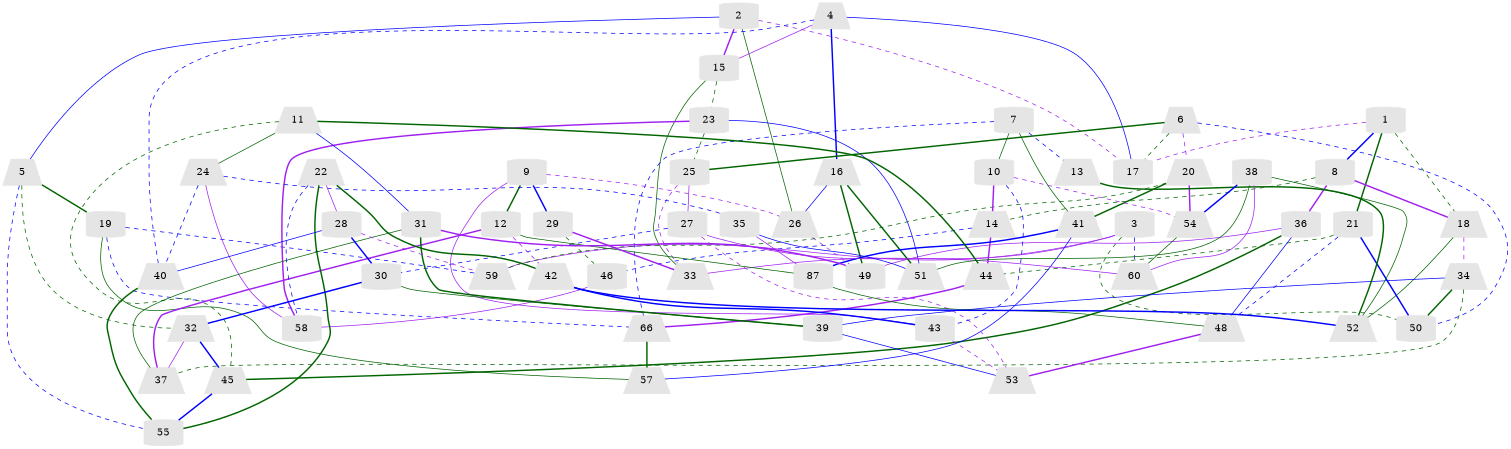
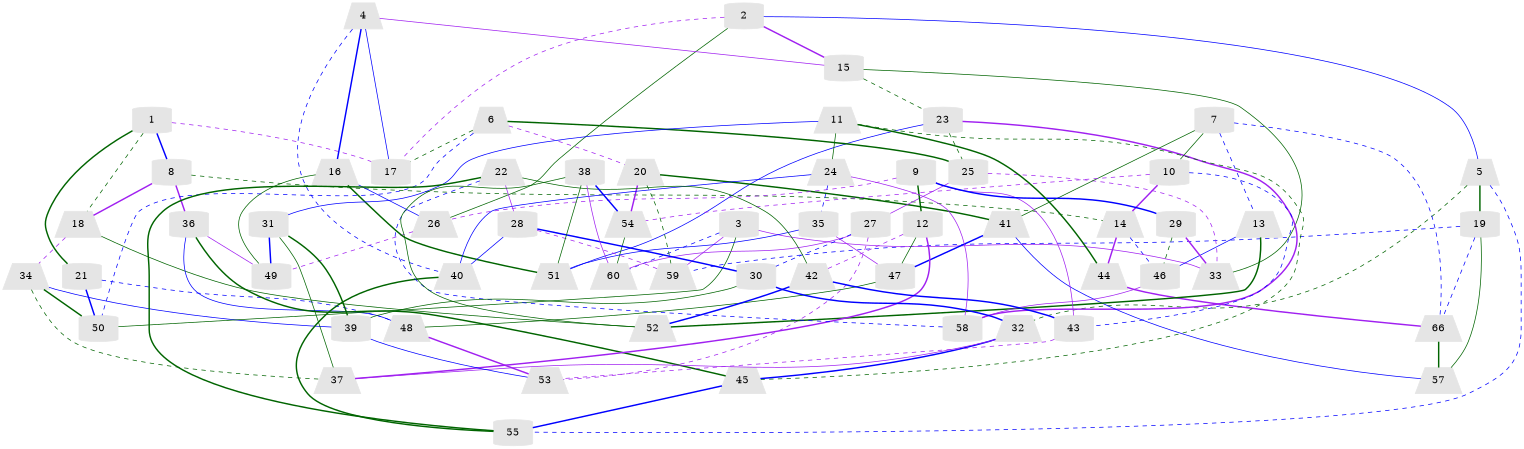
edge "24" -- "40": style dashed -> solid
edge "16" -- "49": style bold -> solid
edge "31" -- "49": color purple -> blue
edge "22" -- "42": style bold -> solid
edge "13" -- "46": added
edge "21" -- "44": removed
node "87": label "87" -> "47"
edge "3" -- "50": style dashed -> solid
